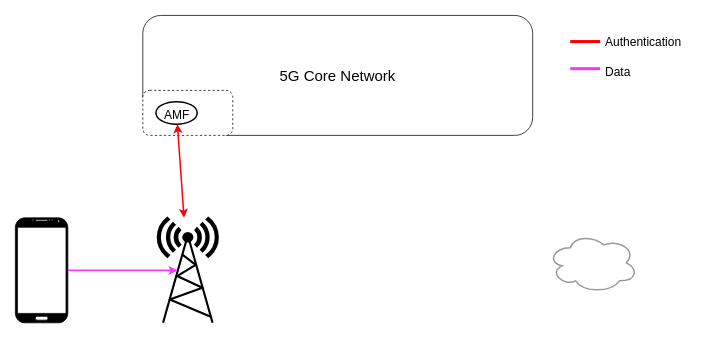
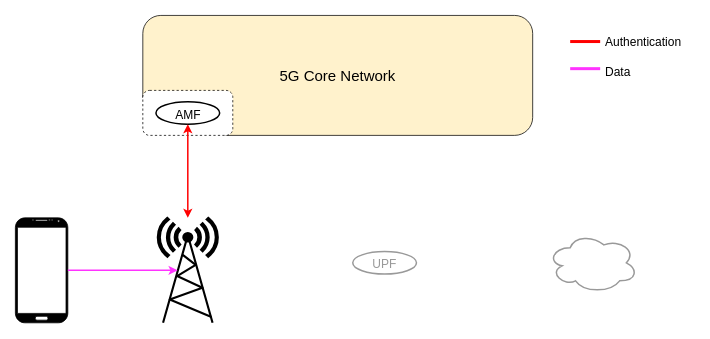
node "5G Core Network": fillcolor #ffffff -> #fff2cc
node "AMF": size 41x23 -> 64x23
node "UPF": added
